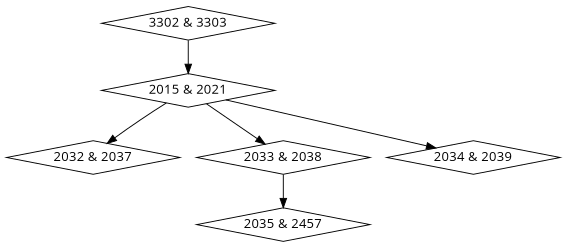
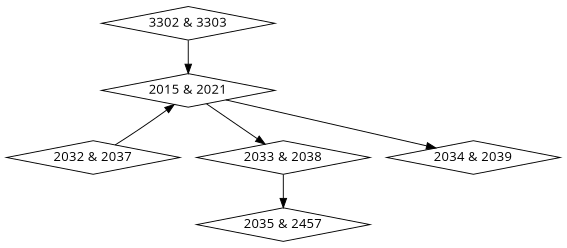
edge "2015 & 2021" -> "2032 & 2037": reversed
